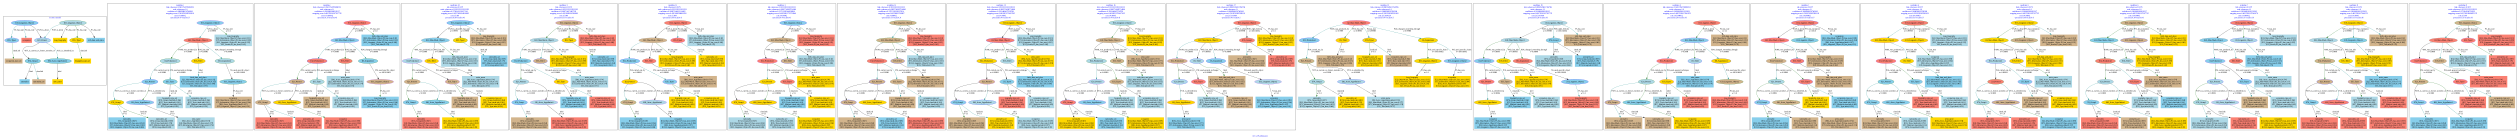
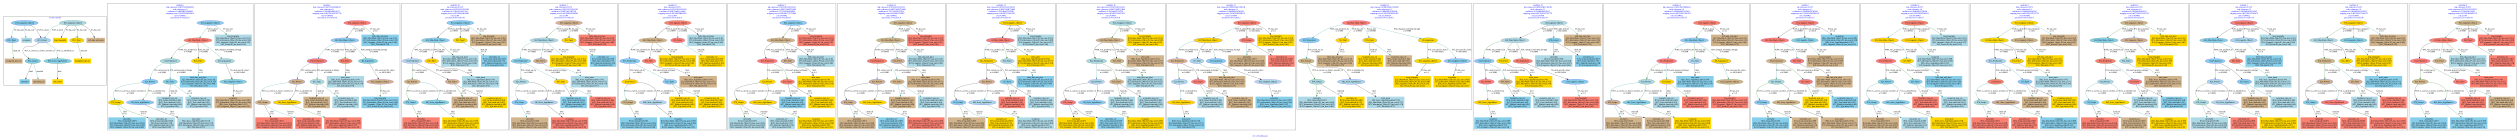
node "occupation": fillcolor salmon -> lightblue
node "birth_data_and_place": fillcolor skyblue -> tan
